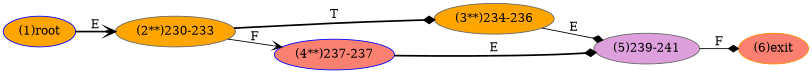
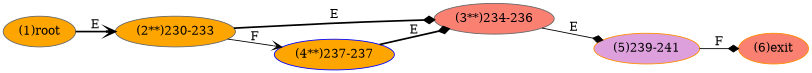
edge "(2**)230-233" -> "(3**)234-236": label "T" -> "E"
node "(3**)234-236": fillcolor orange -> salmon
node "(1)root": color blue -> gray40
node "(5)239-241": color gray40 -> darkorange
node "(4**)237-237": fillcolor salmon -> orange
edge "(4**)237-237" -> "(5)239-241": now "(4**)237-237" -> "(3**)234-236"
